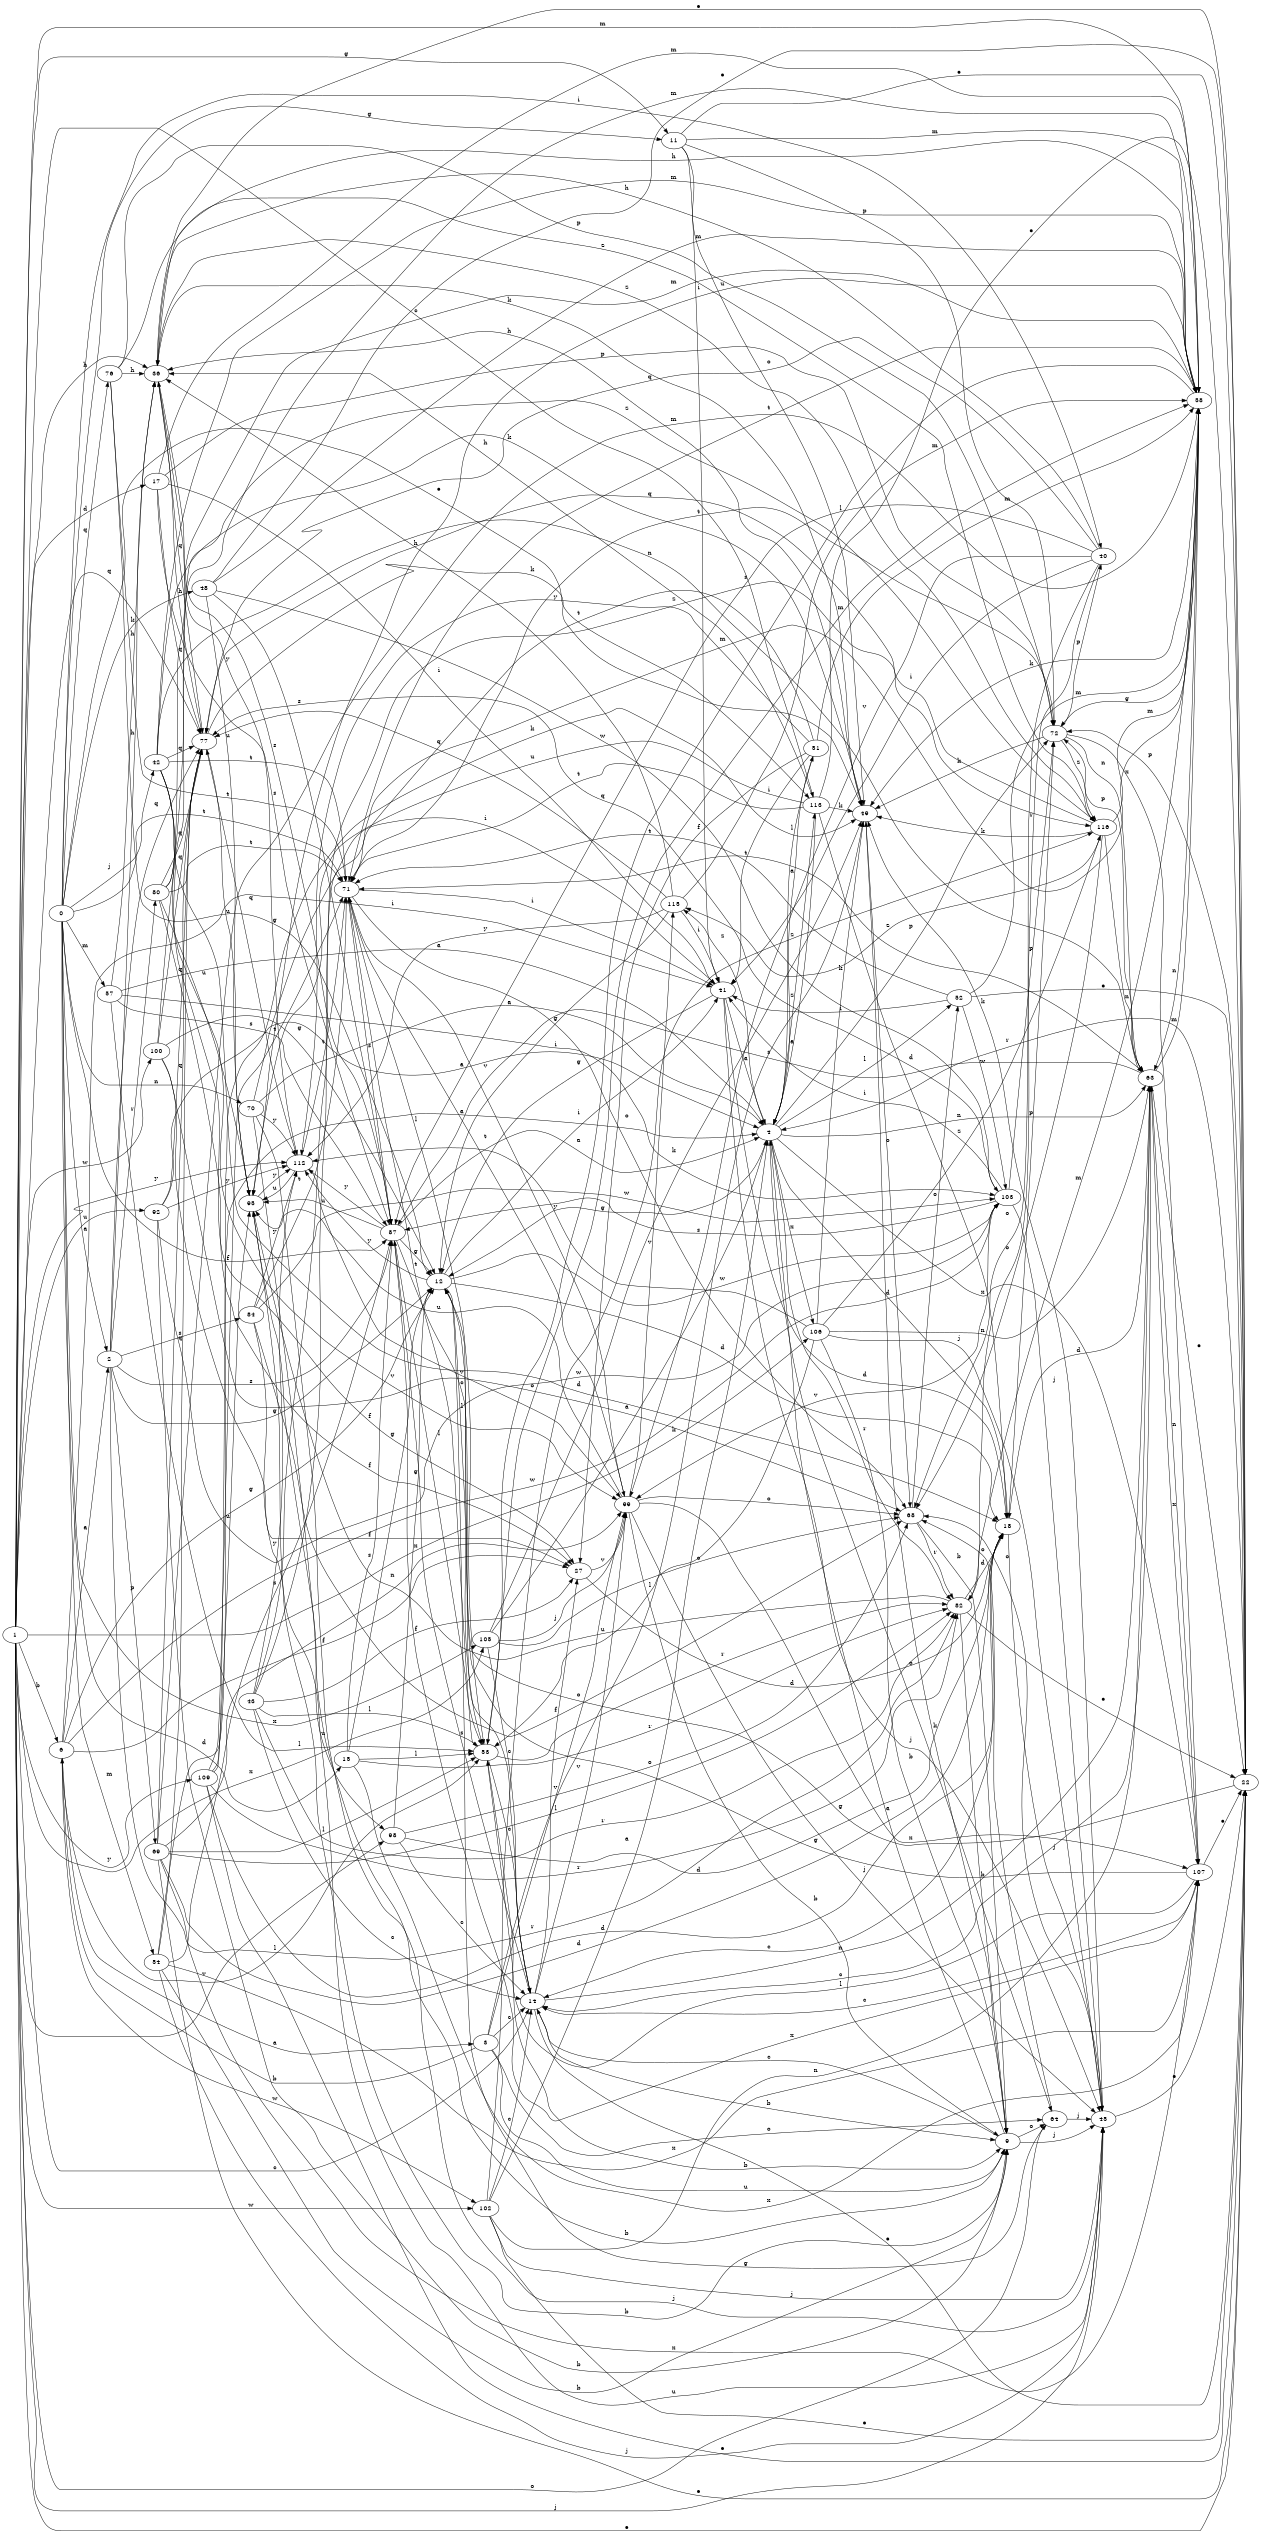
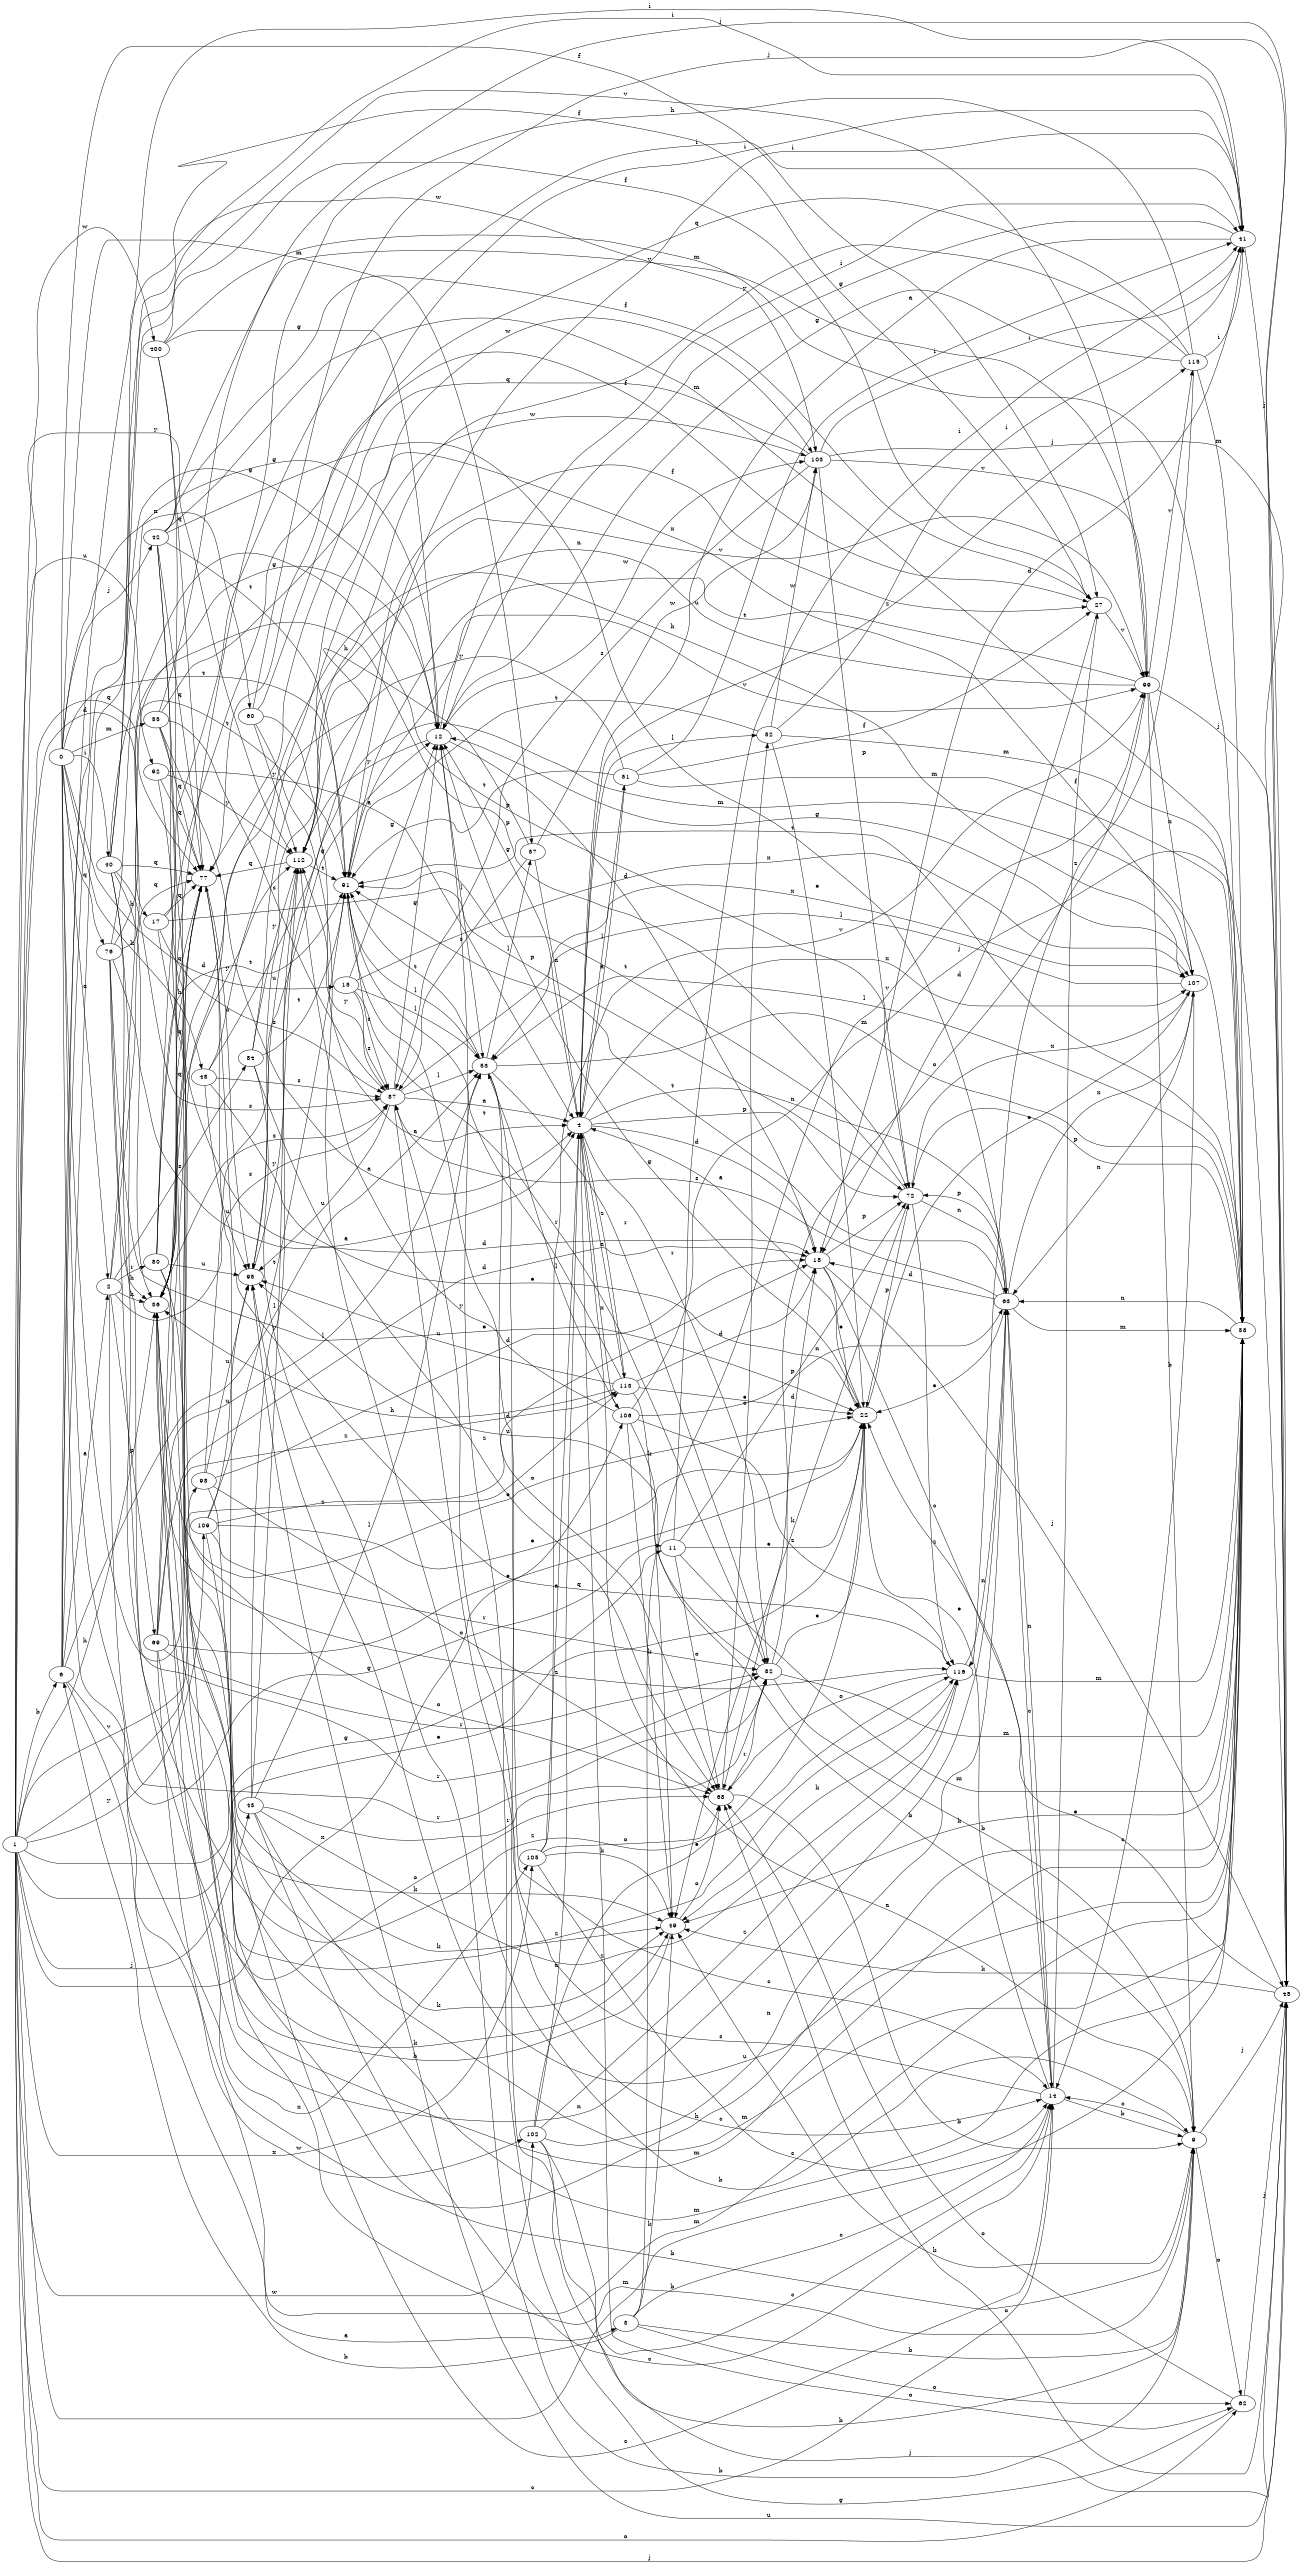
edge "1" -> "113": label "c" -> "z"
edge "11" -> "49": now "11" -> "68"
edge "0" -> "113": label "e" -> "z"
edge "72" -> "40": reversed
edge "58" -> "72": label "g" -> "p"
node "71": label "71" -> "91"
edge "116" -> "115": reversed
edge "22" -> "4": label "r" -> "a"
edge "57" -> "103": label "i" -> "w"
node "100": label "100" -> "400"
node "70": label "70" -> "60"
edge "0" -> "87": now "0" -> "27"
edge "76" -> "4": added, label "a"
edge "18" -> "22": added, label "e"
edge "76" -> "22": added, label "e"
edge "92" -> "103": removed, label "w"
edge "57" -> "53": reversed
edge "95" -> "98": reversed
edge "105" -> "99": label "j" -> "v"
edge "69" -> "99": now "69" -> "63"
edge "84" -> "68": label "o" -> "z"
edge "14" -> "99": removed, label "v"
edge "69" -> "82": label "l" -> "r"
node "54": label "54" -> "55"
edge "1" -> "43": added, label "j"
node "64": label "64" -> "62"
edge "3" -> "9": label "u" -> "b"
edge "69" -> "107": label "x" -> "h"
